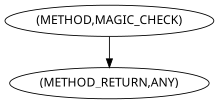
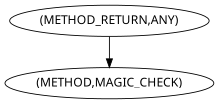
edge "(METHOD,MAGIC_CHECK)" -> "(METHOD_RETURN,ANY)": reversed
